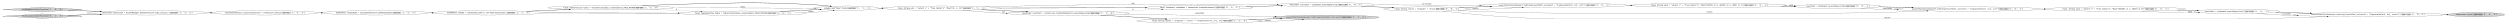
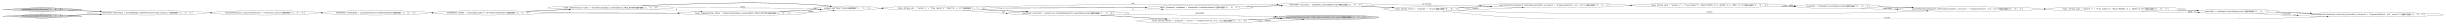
node "connection.close()@@@20@@@['0', '0', '1']": removed
